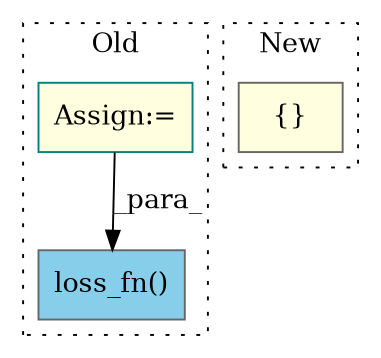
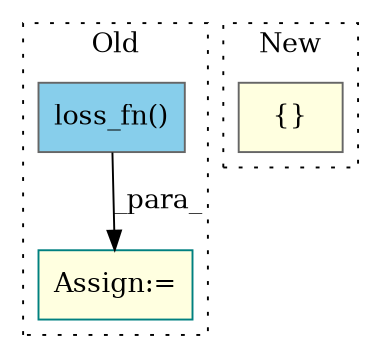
edge "Assign:=" -> "loss_fn()": reversed
